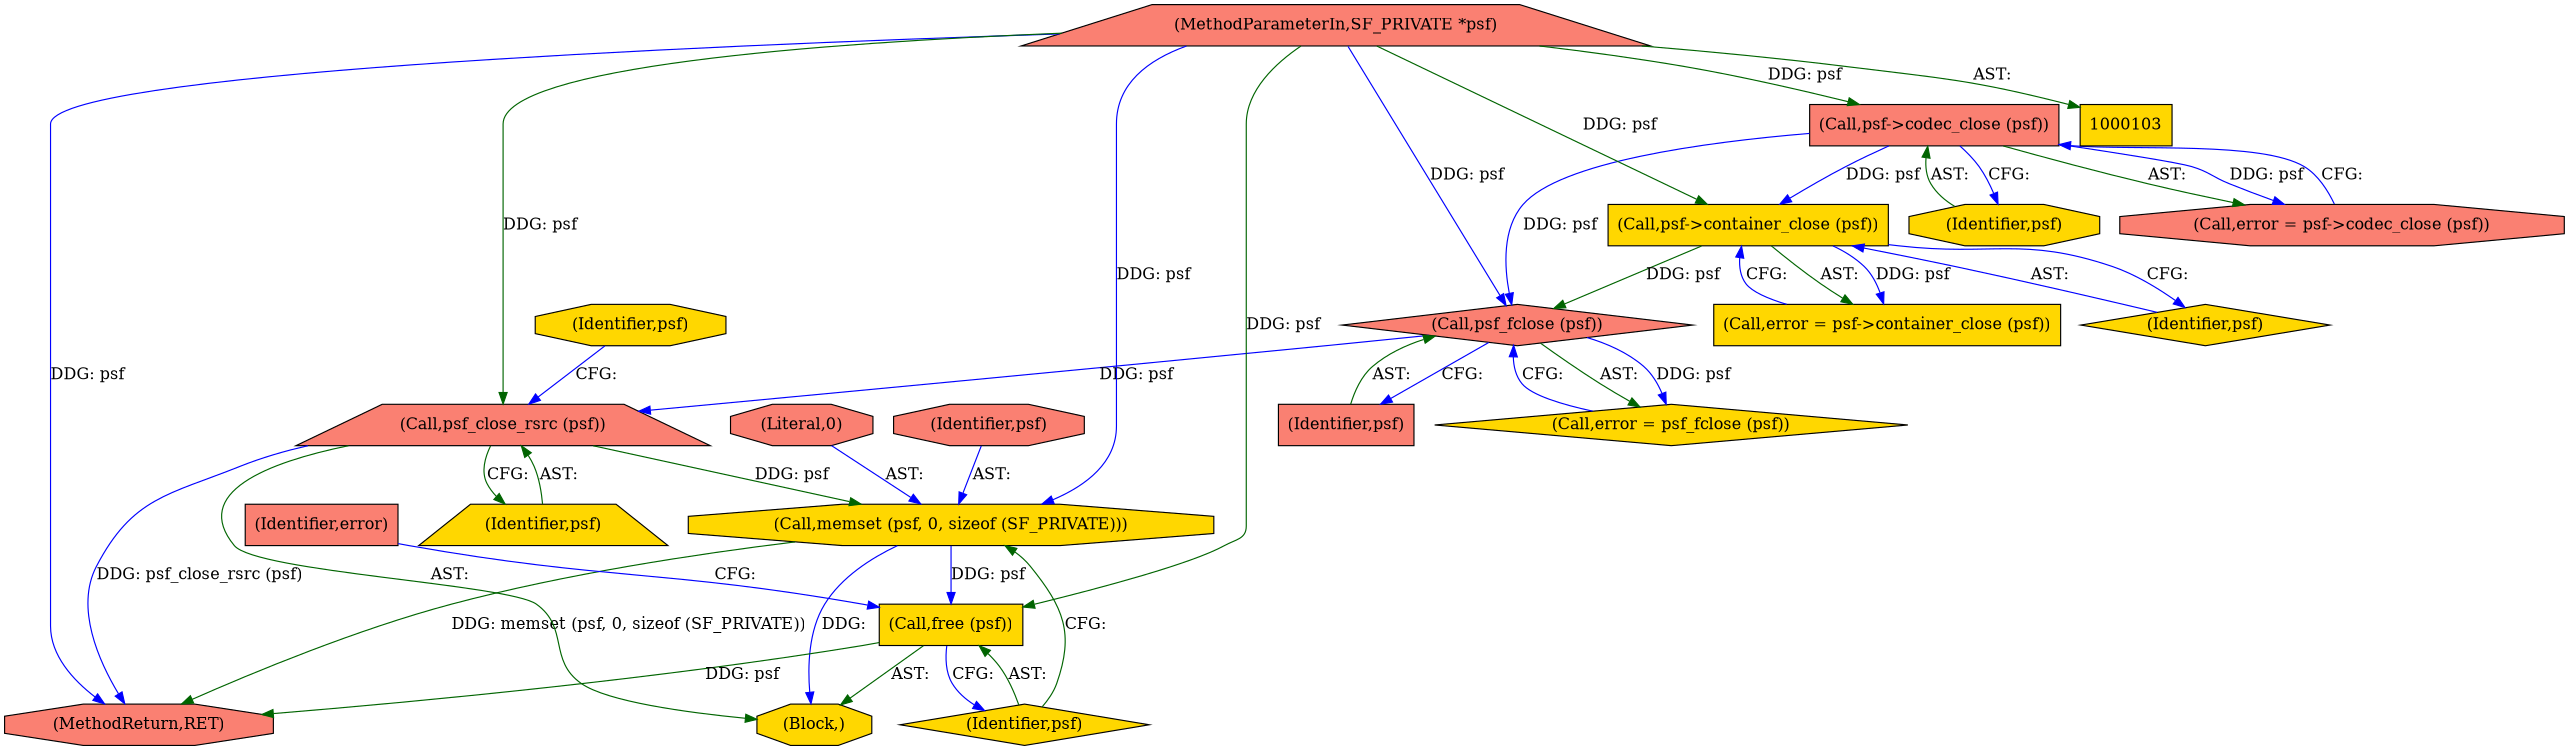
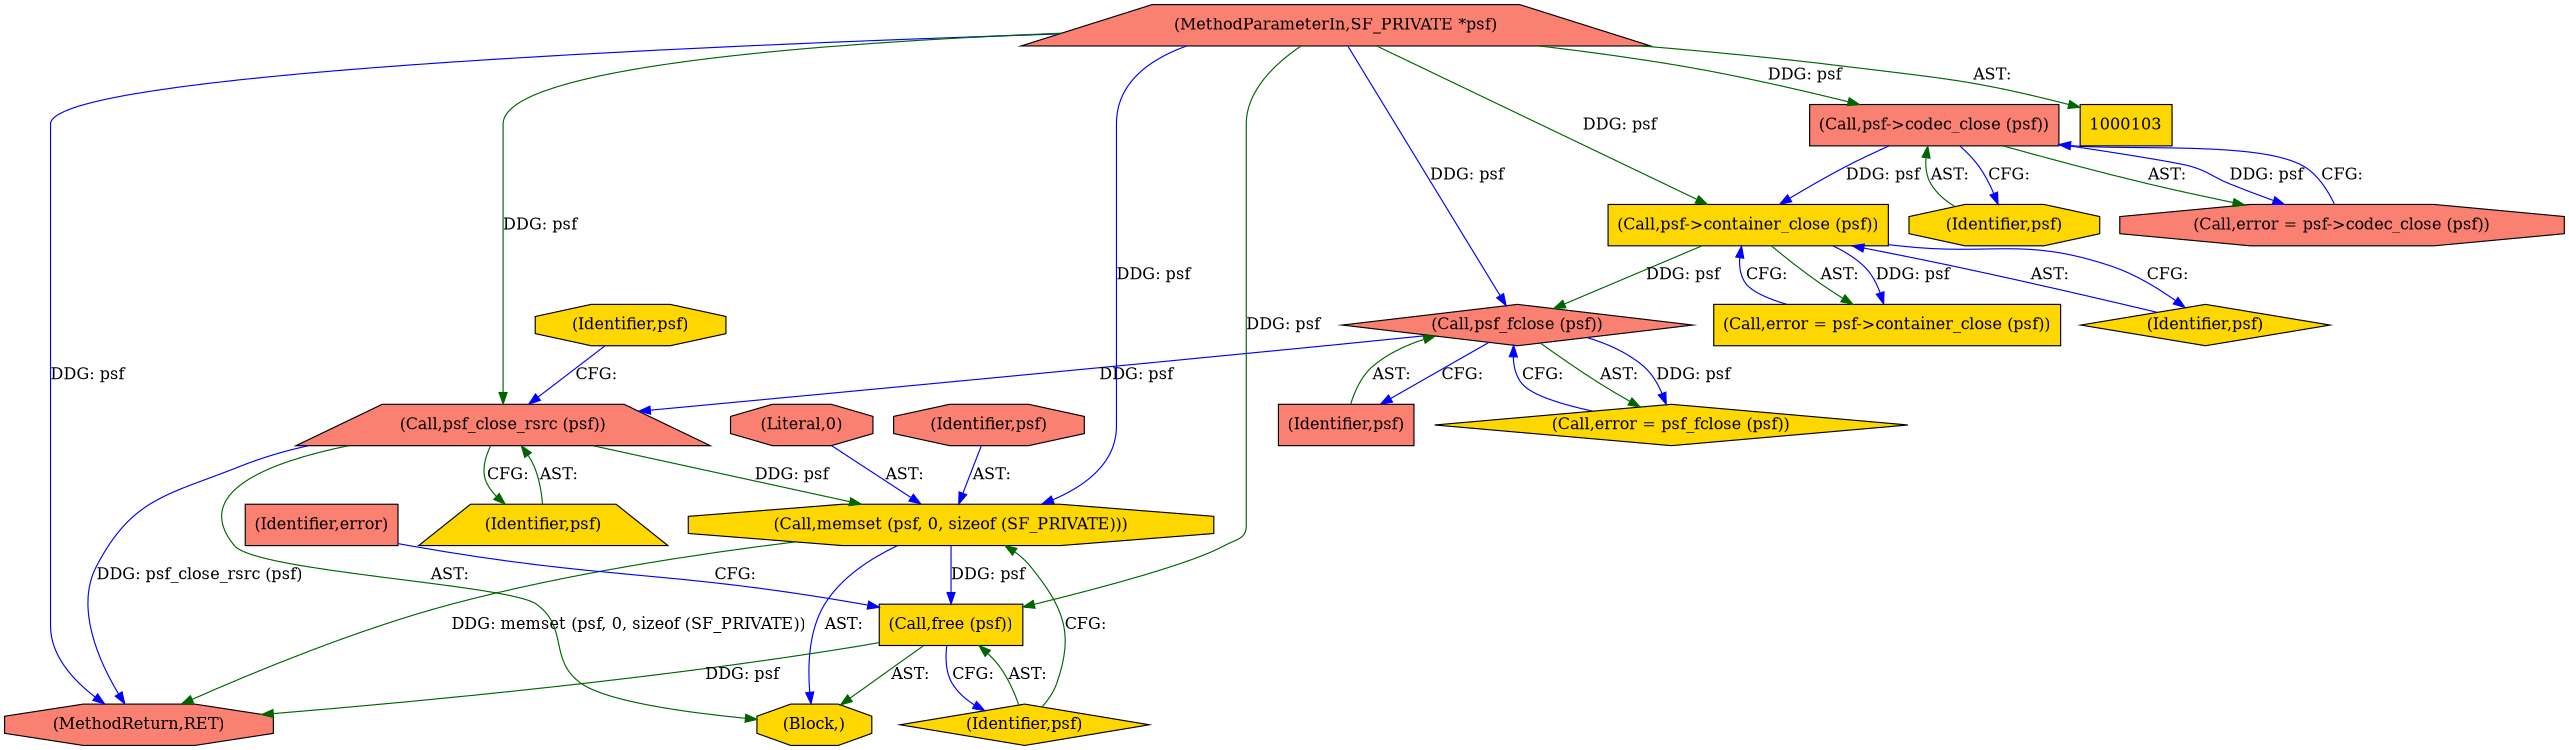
edge "(Call,psf->codec_close (psf))" -> "(Call,psf_fclose (psf))": removed, label "DDG: psf"
edge "(Call,memset (psf, 0, sizeof (SF_PRIVATE)))" -> "(Block,)": label "DDG: " -> "AST: "
